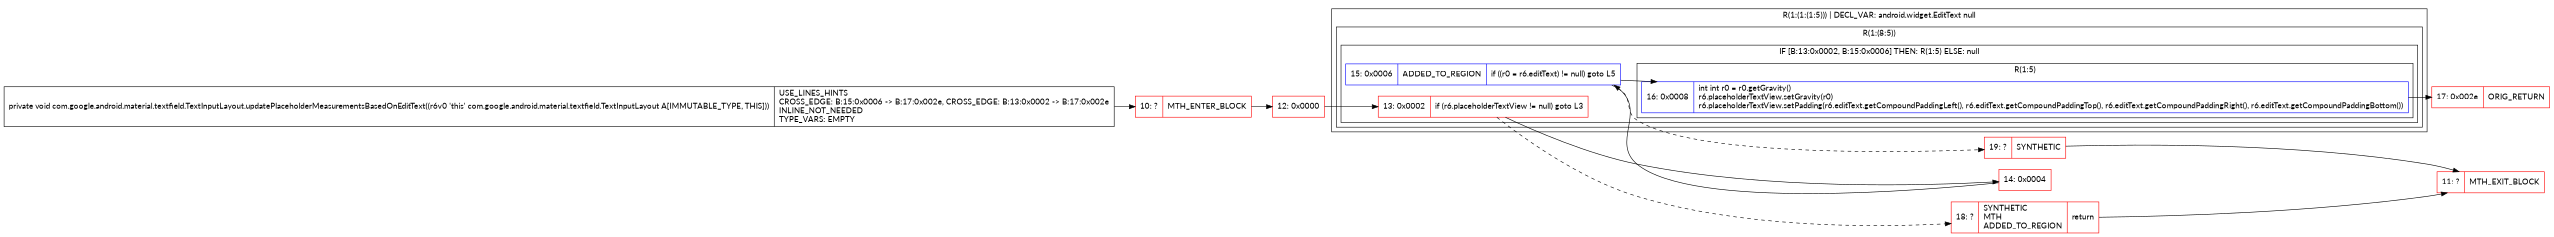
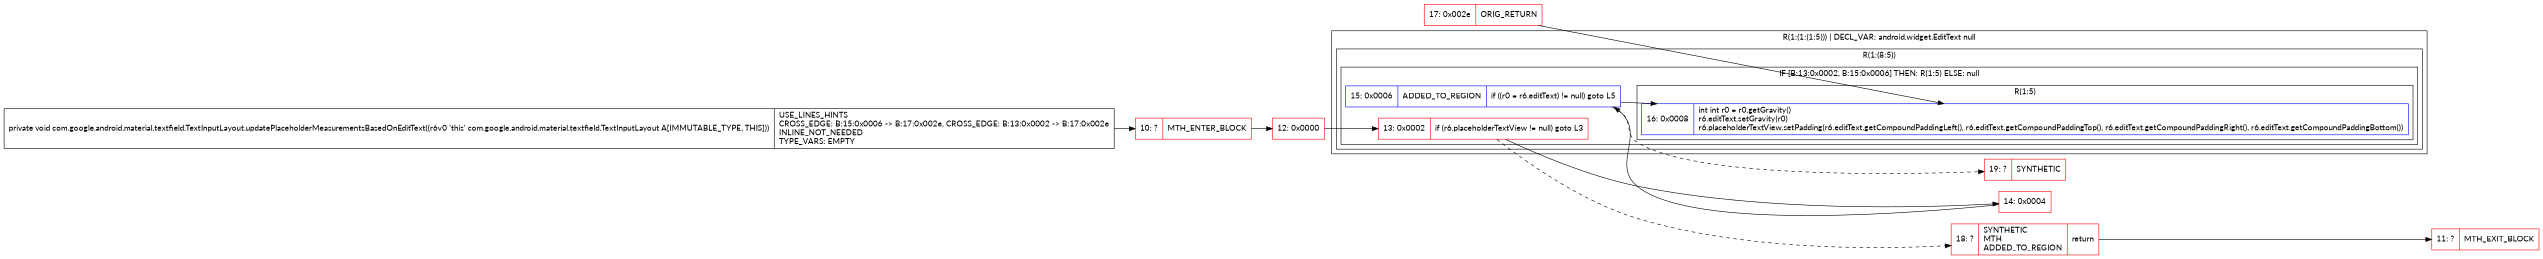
node "16: 0x0008": text "r6.placeholderTextView.setGravity(r0)" -> "r6.editText.setGravity(r0)"
edge "16: 0x0008" -> "17: 0x002e": reversed
edge "19: ?" -> "11: ?": removed
